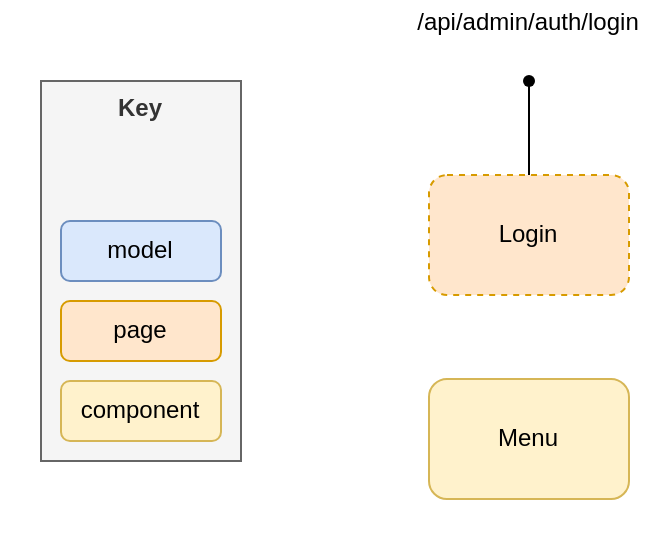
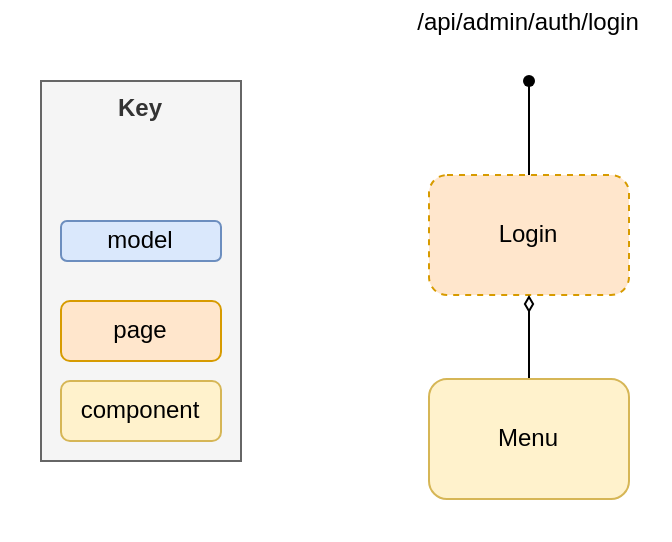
node "model": size 160x60 -> 160x40
edge "Menu" -> "Login": added
